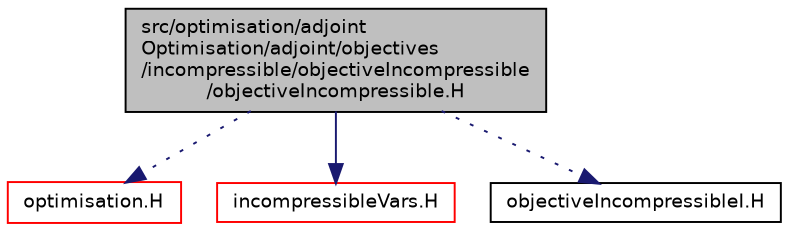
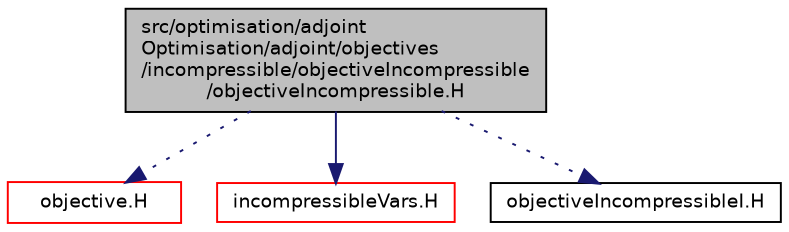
node "optimisation.H": label "optimisation.H" -> "objective.H"
